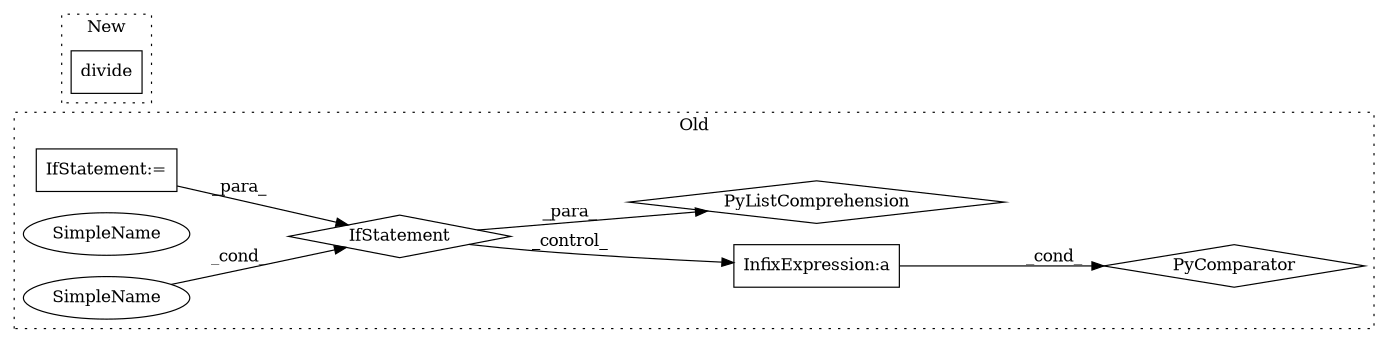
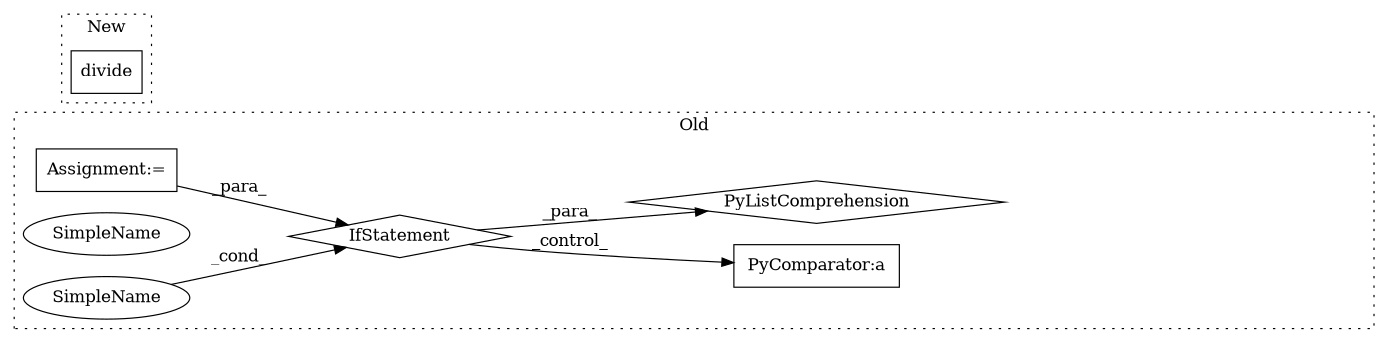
node "IfStatement:=": label "IfStatement:=" -> "Assignment:="
node "InfixExpression:a": label "InfixExpression:a" -> "PyComparator:a"
node "PyComparator": removed
